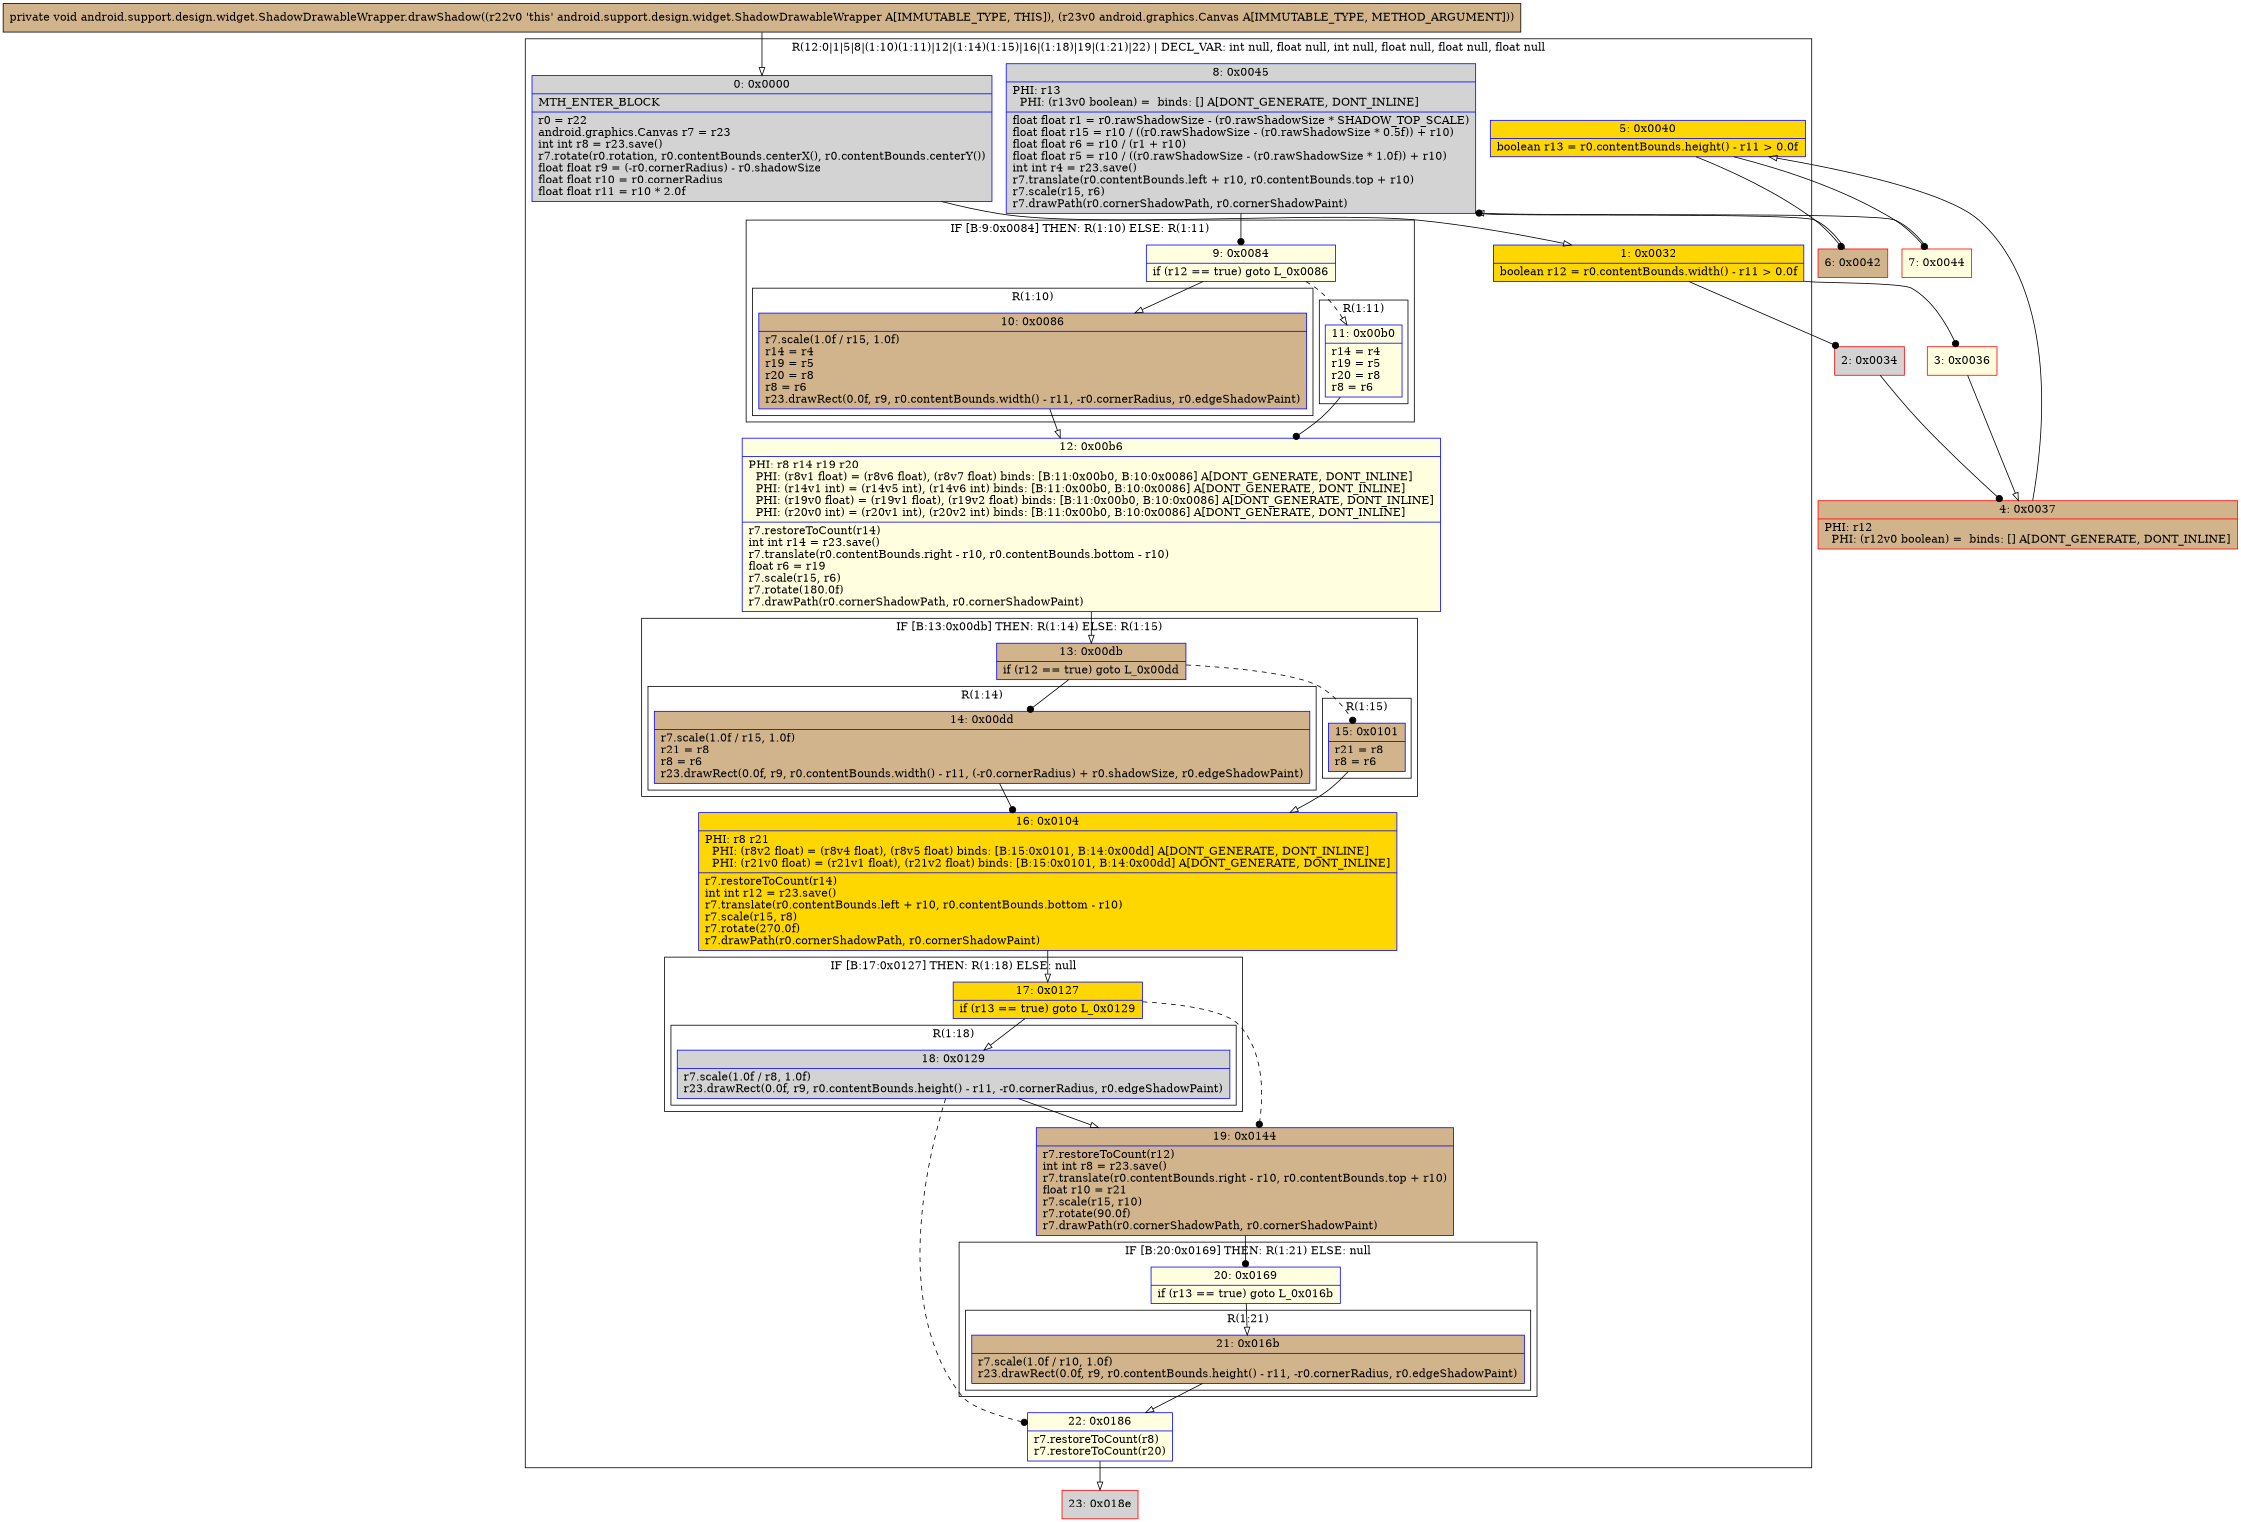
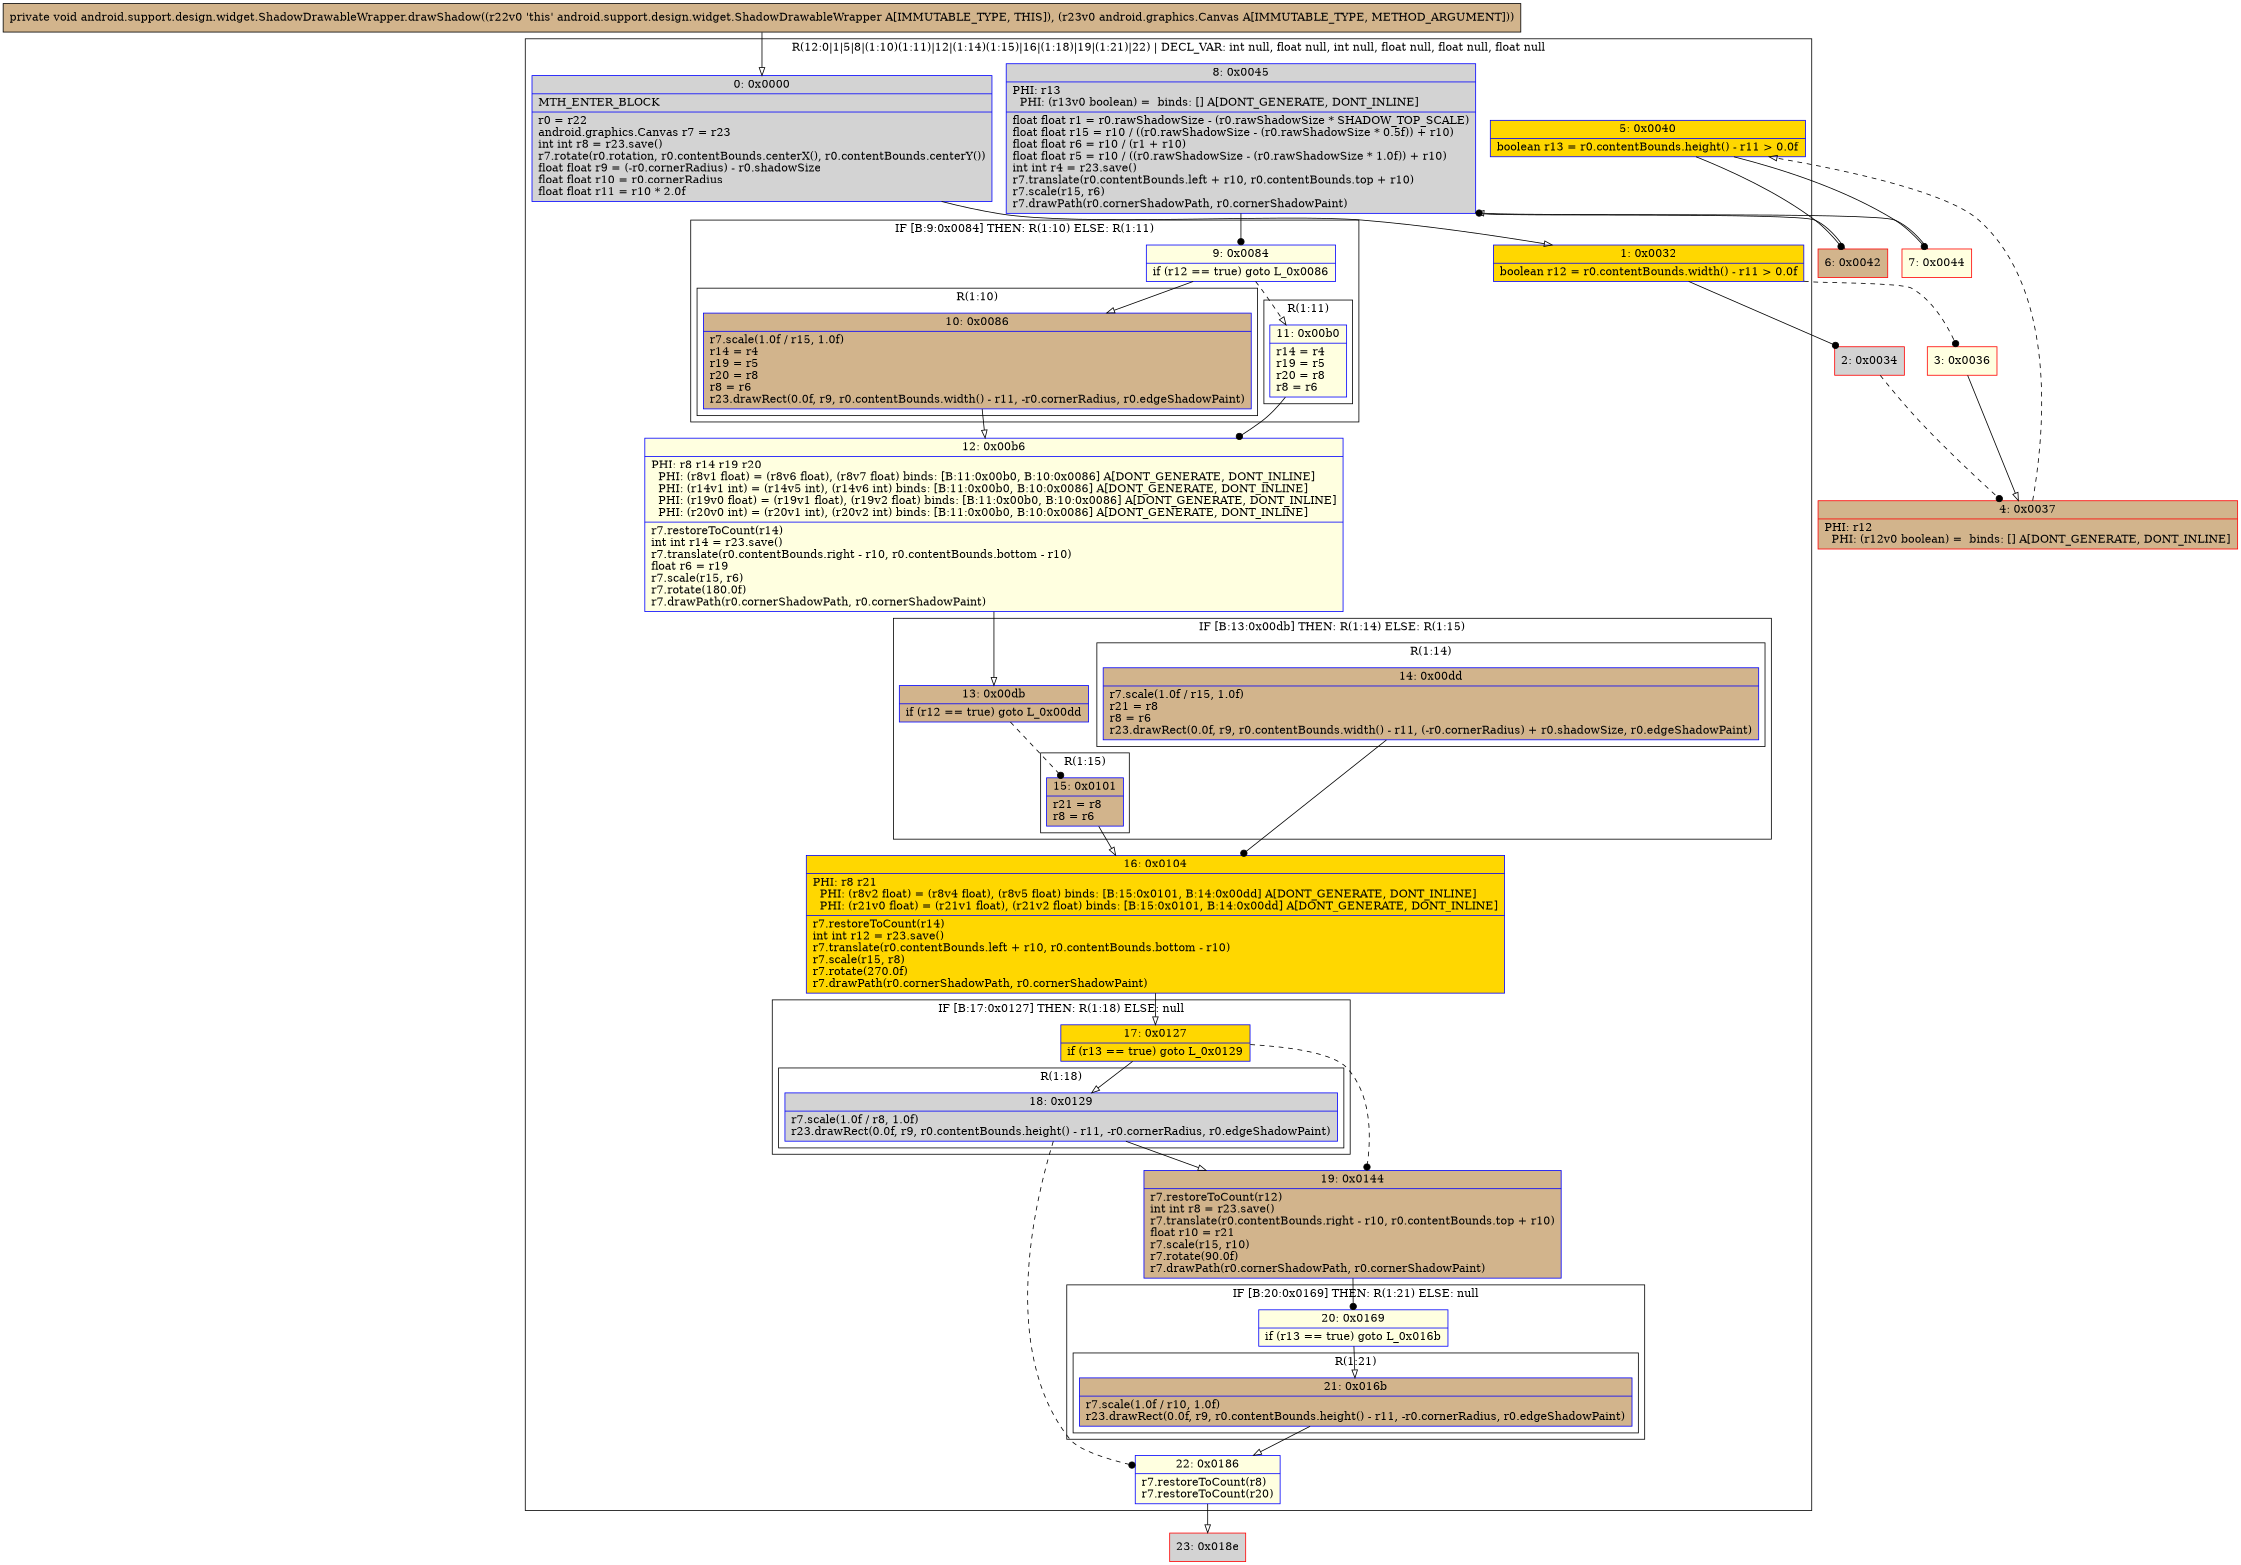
edge "4: 0x0037" -> "5: 0x0040": style solid -> dashed
edge "1: 0x0032" -> "3: 0x0036": style solid -> dashed
edge "2: 0x0034" -> "4: 0x0037": style solid -> dashed
edge "13: 0x00db" -> "14: 0x00dd": removed
